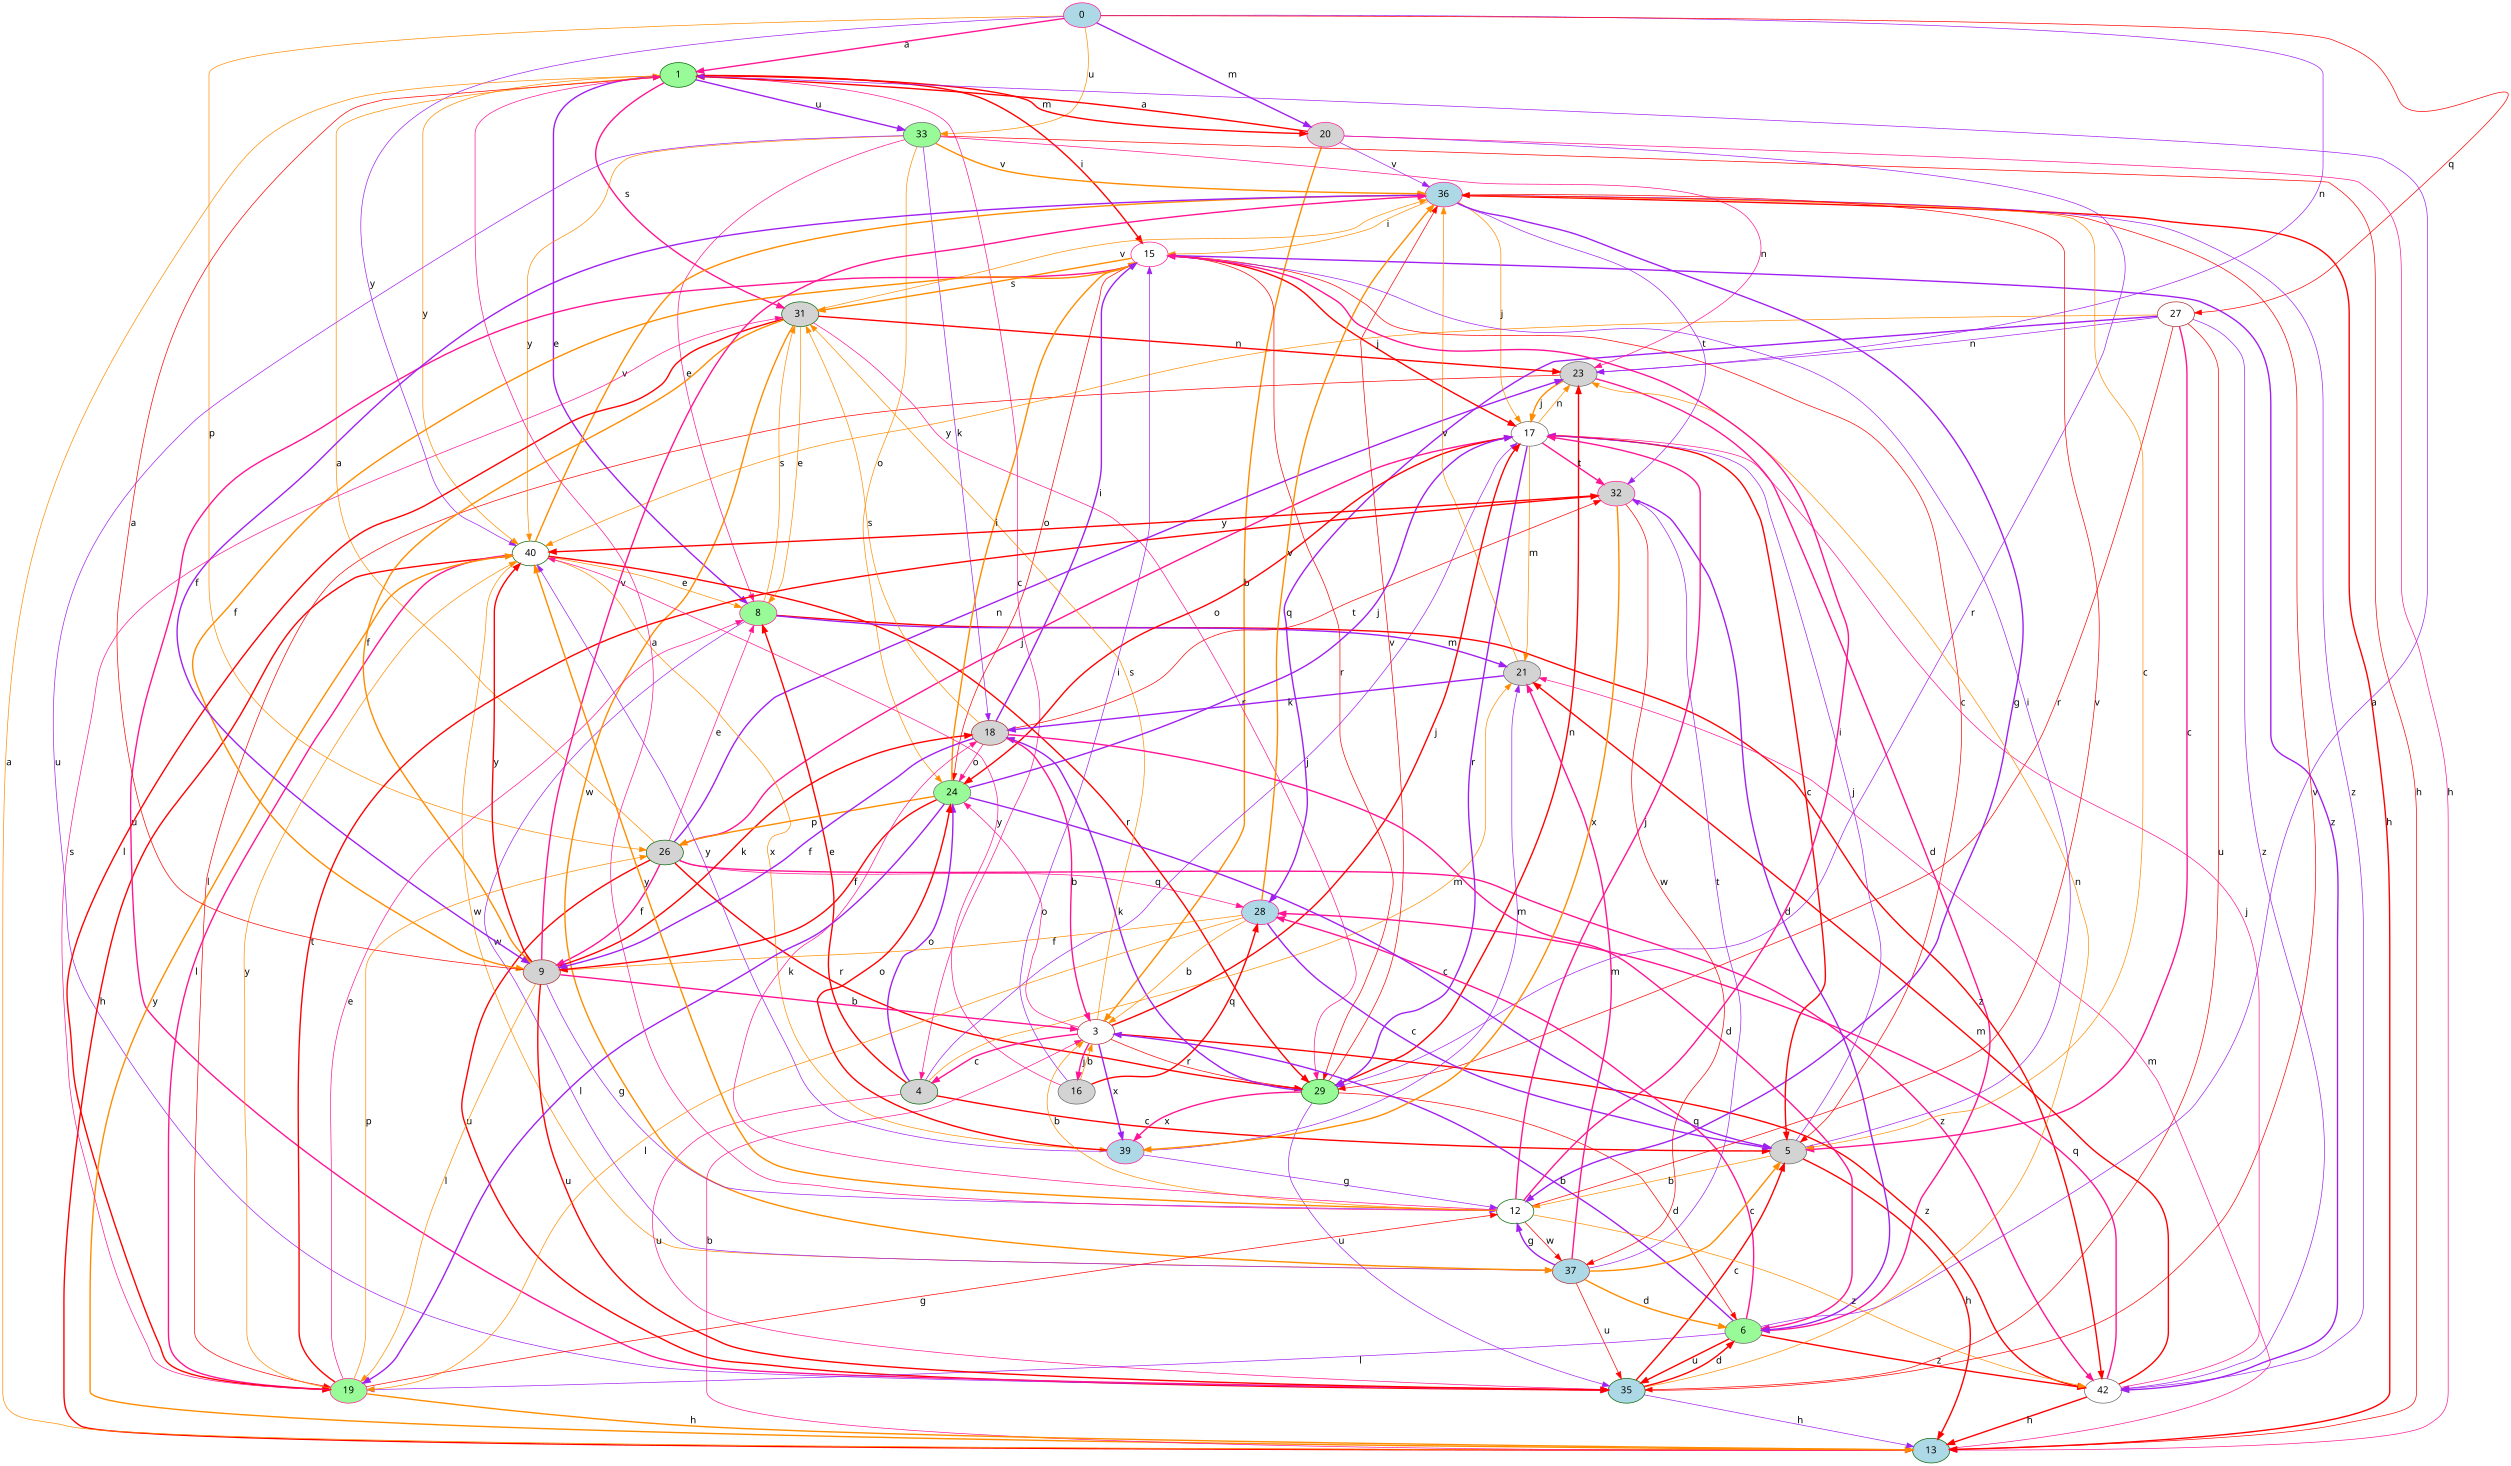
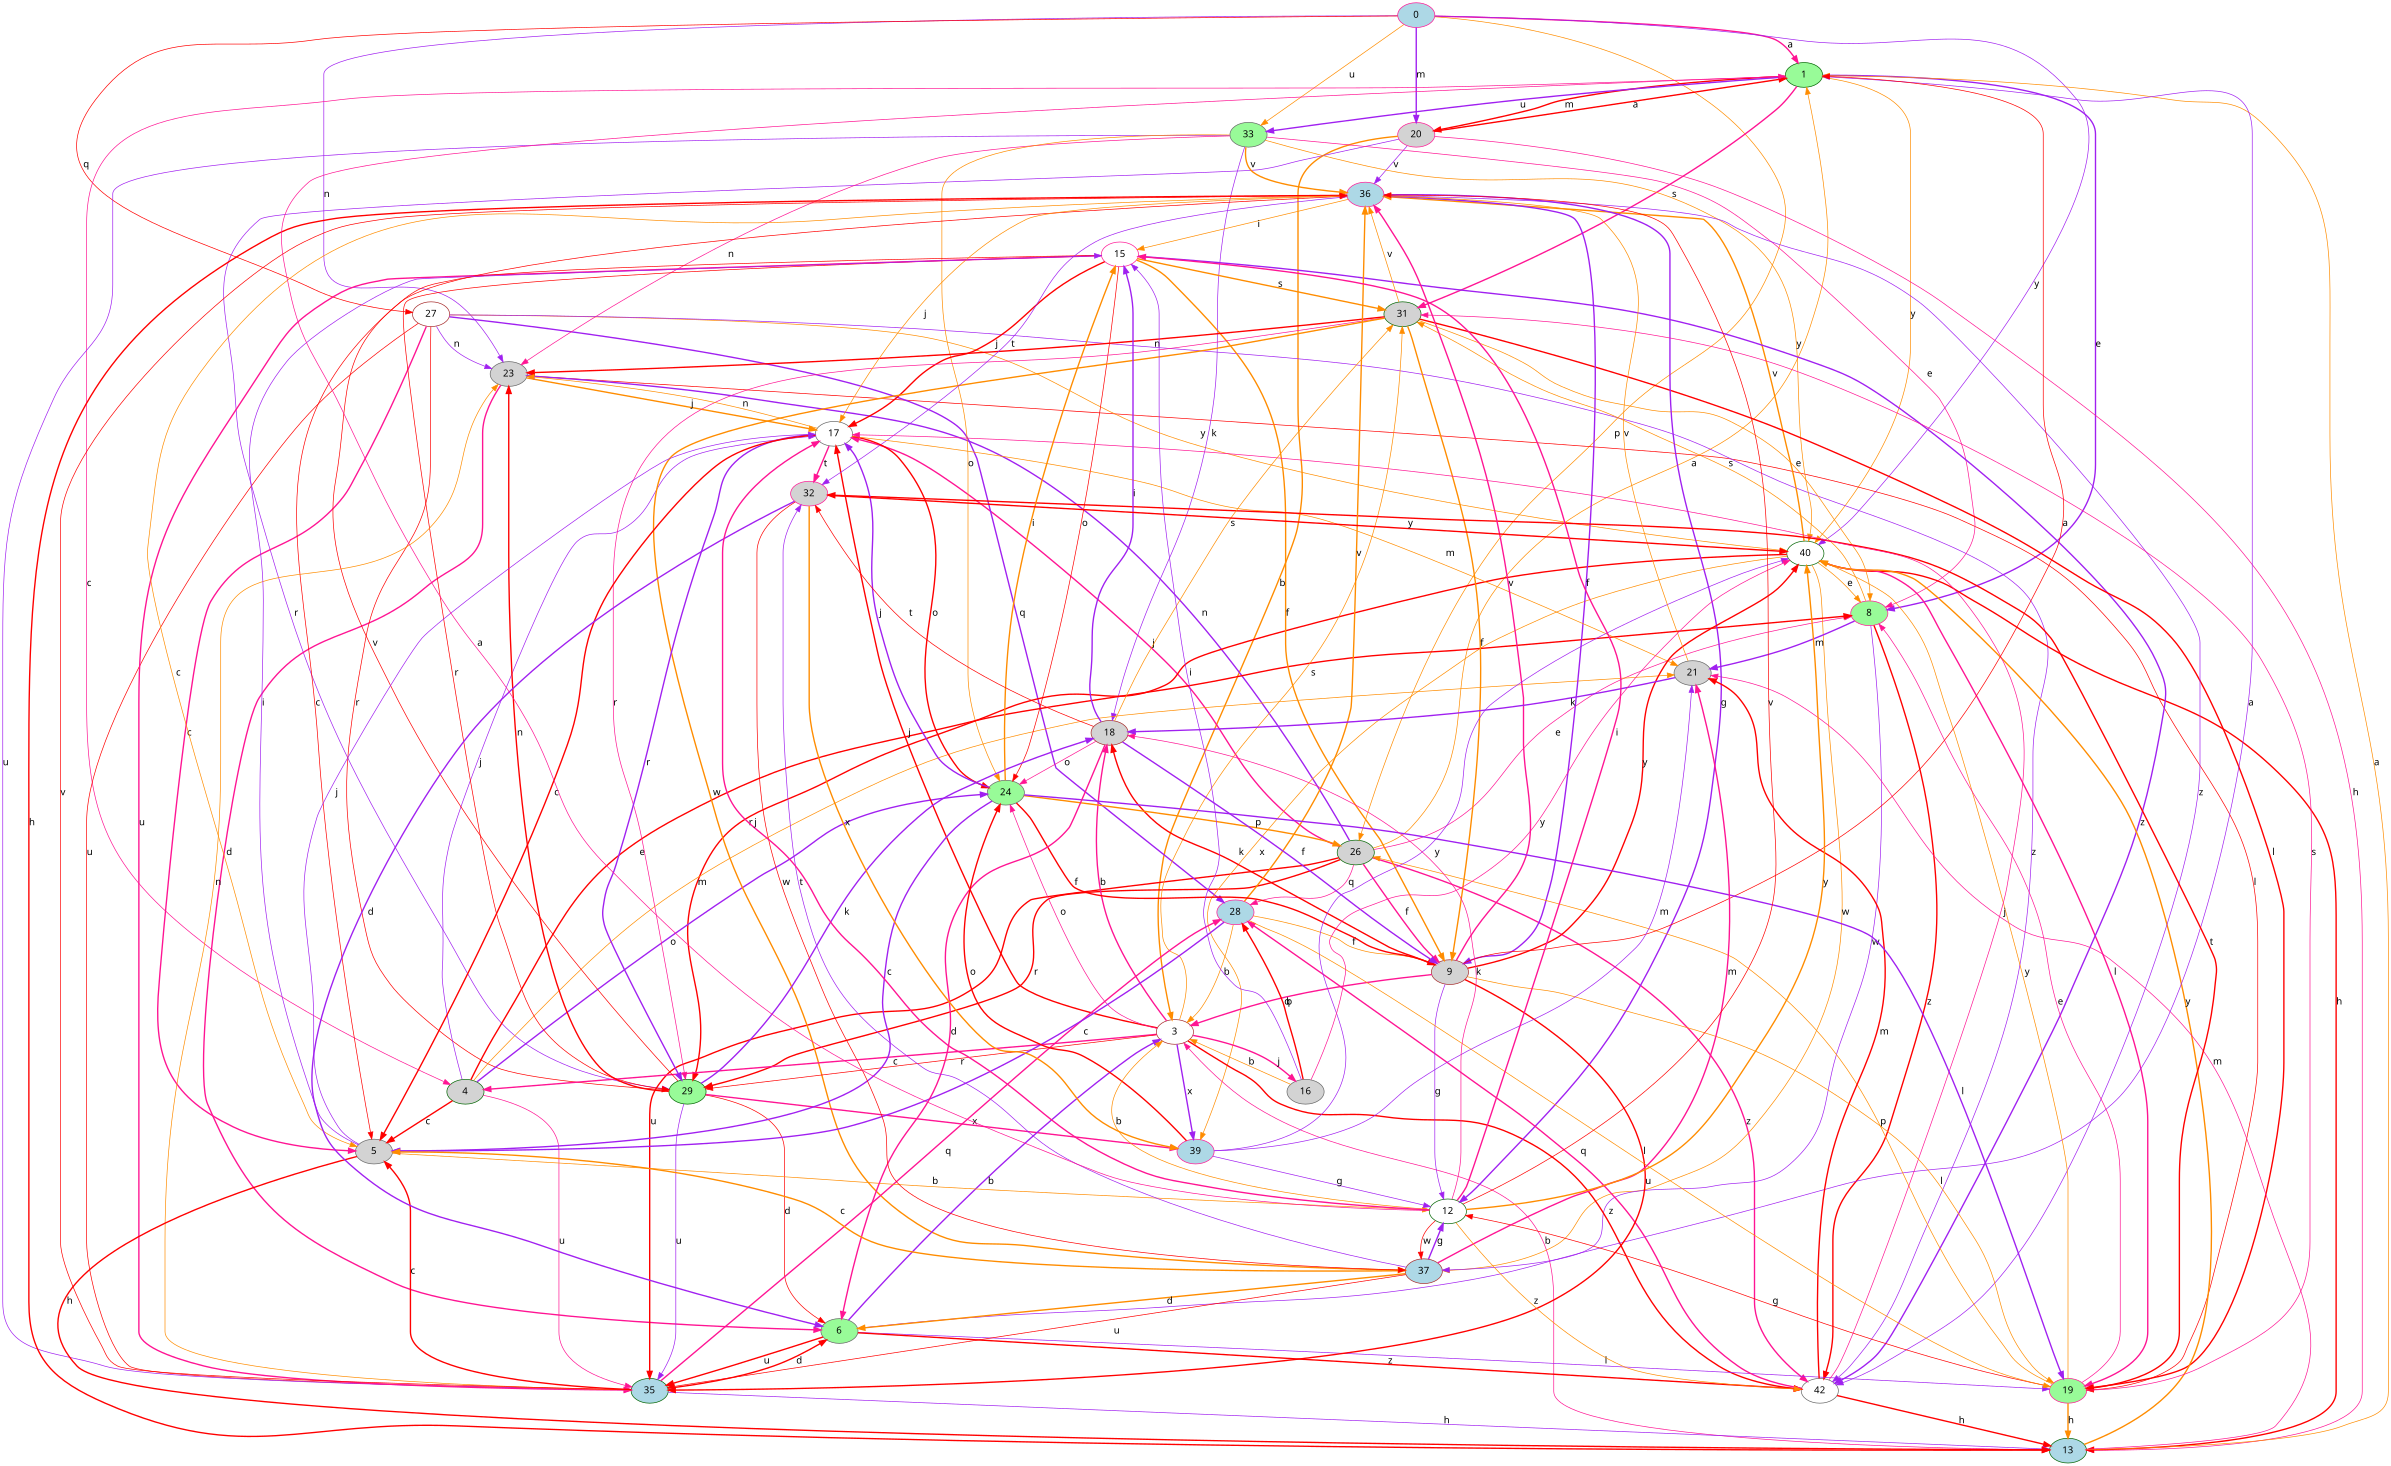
edge "1" -> "15": removed, label "i"
edge "33" -> "13": removed, label "h"
edge "18" -> "3": reversed
edge "6" -> "28": now "35" -> "28"
